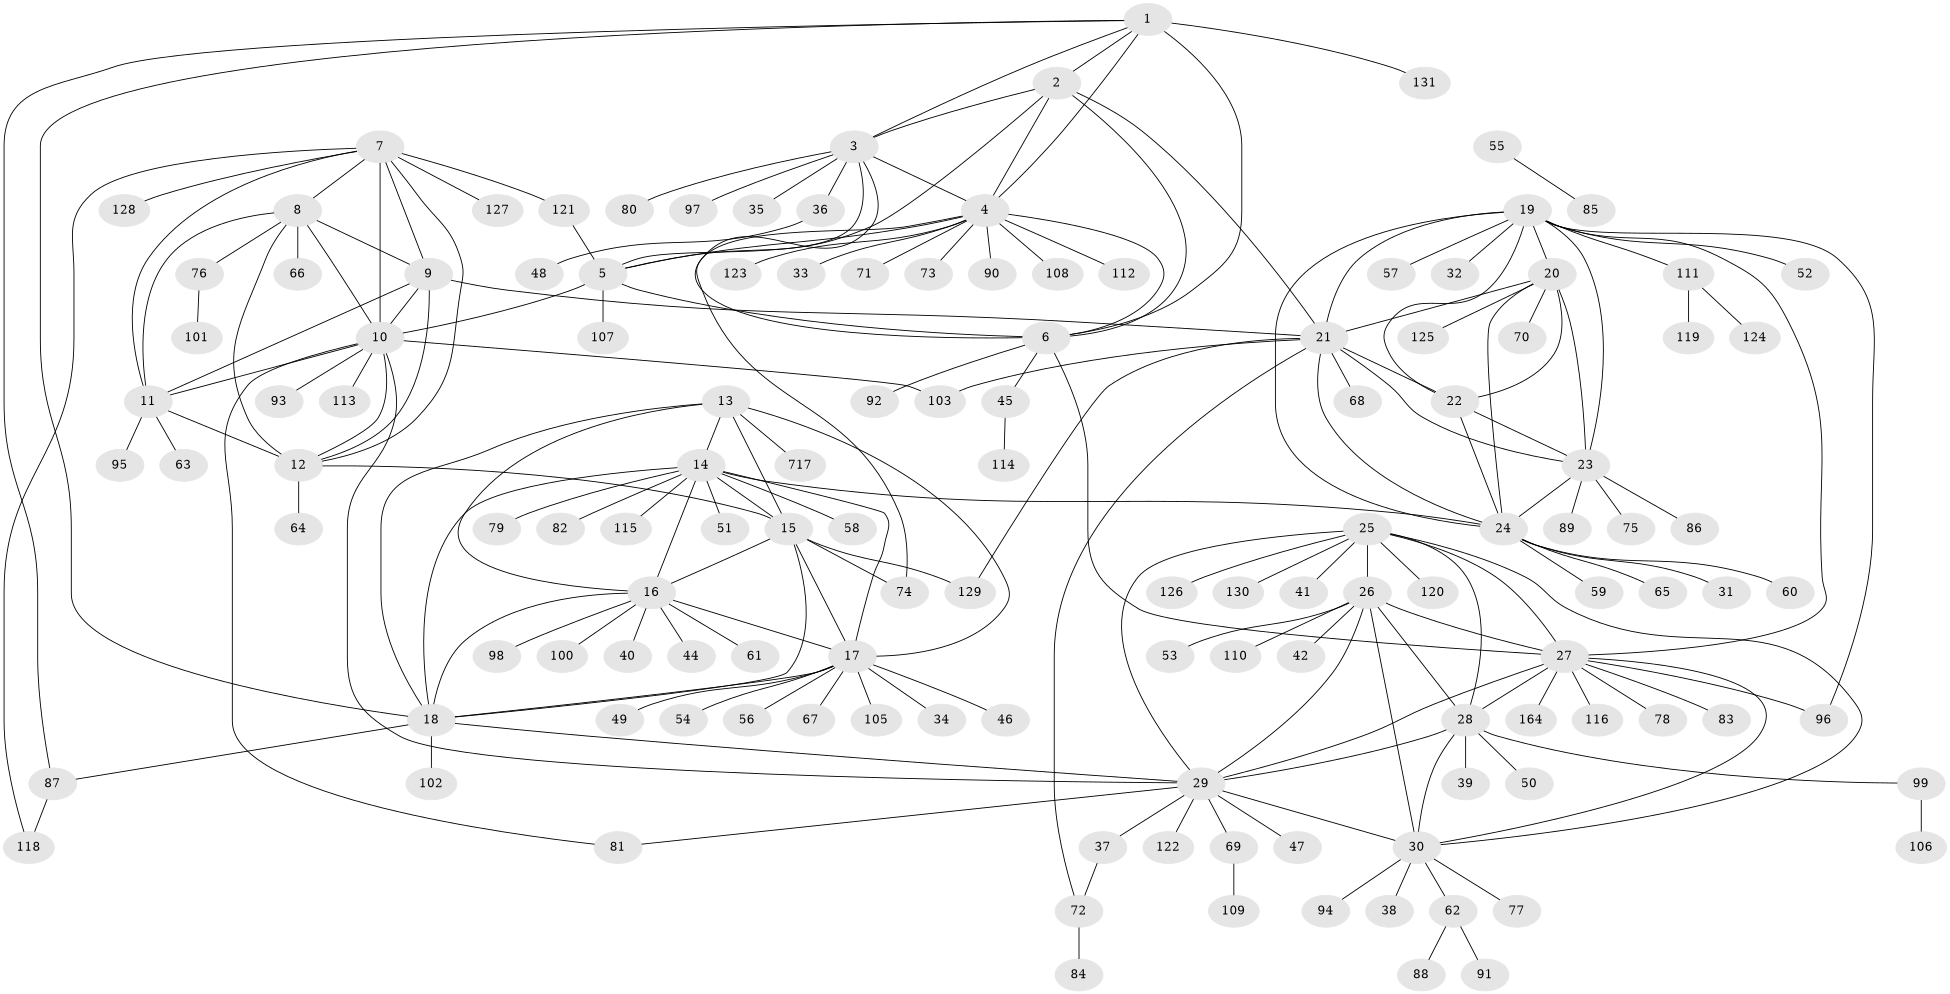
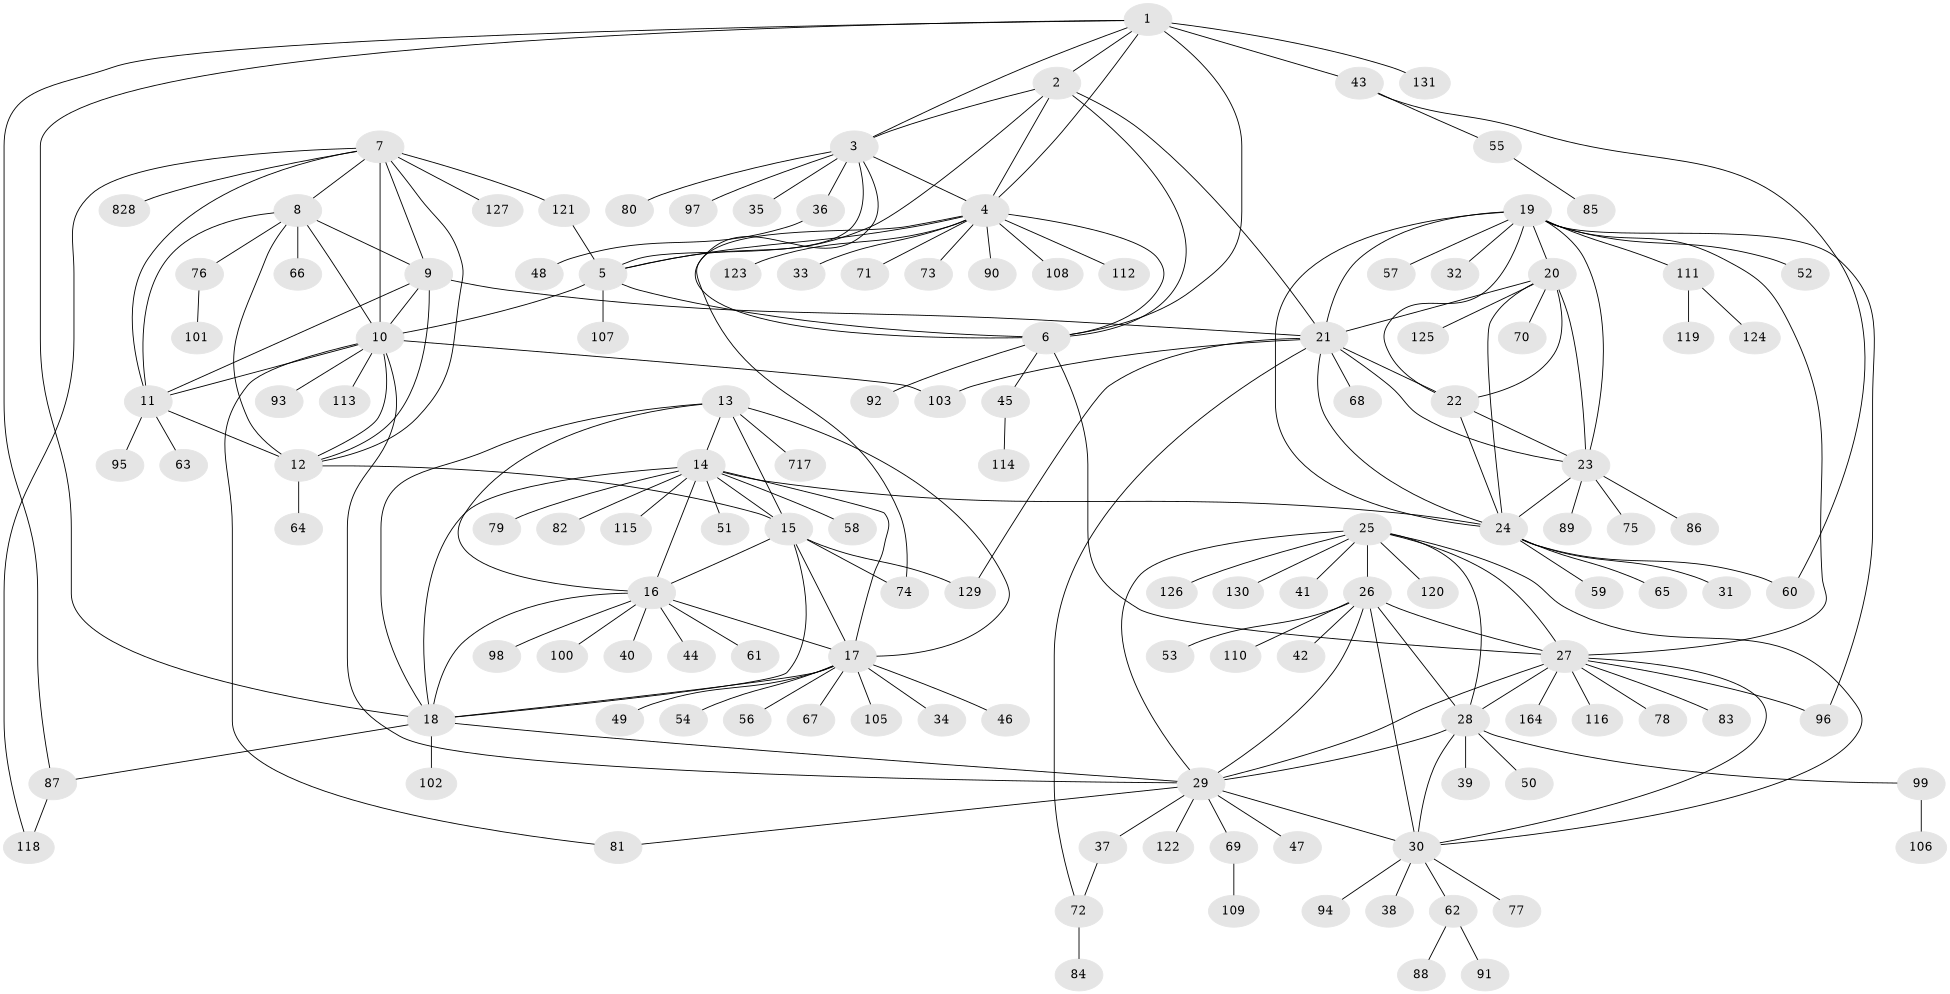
node "43": added
node "128": label "128" -> "828"
